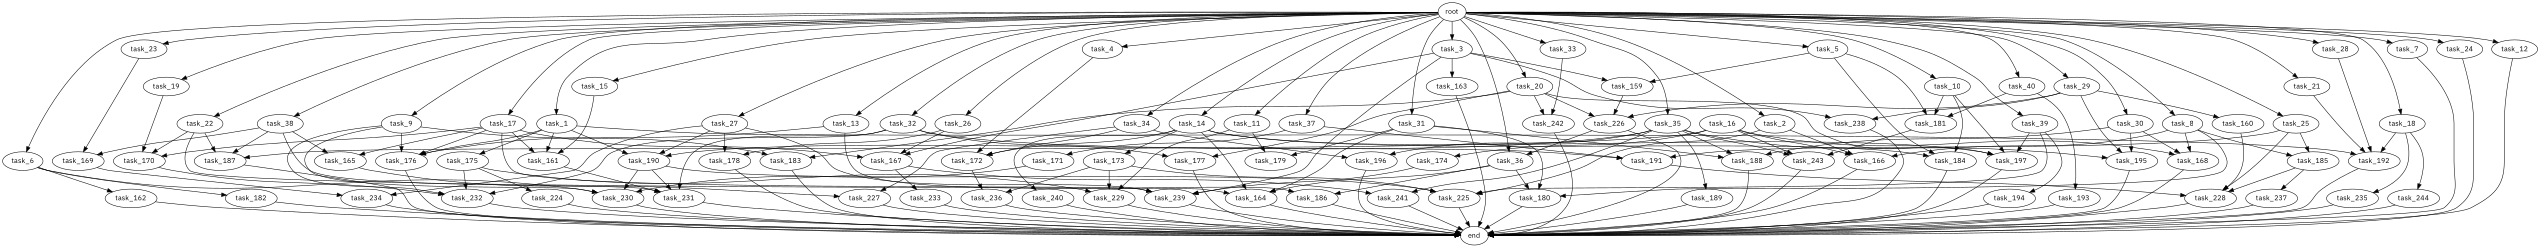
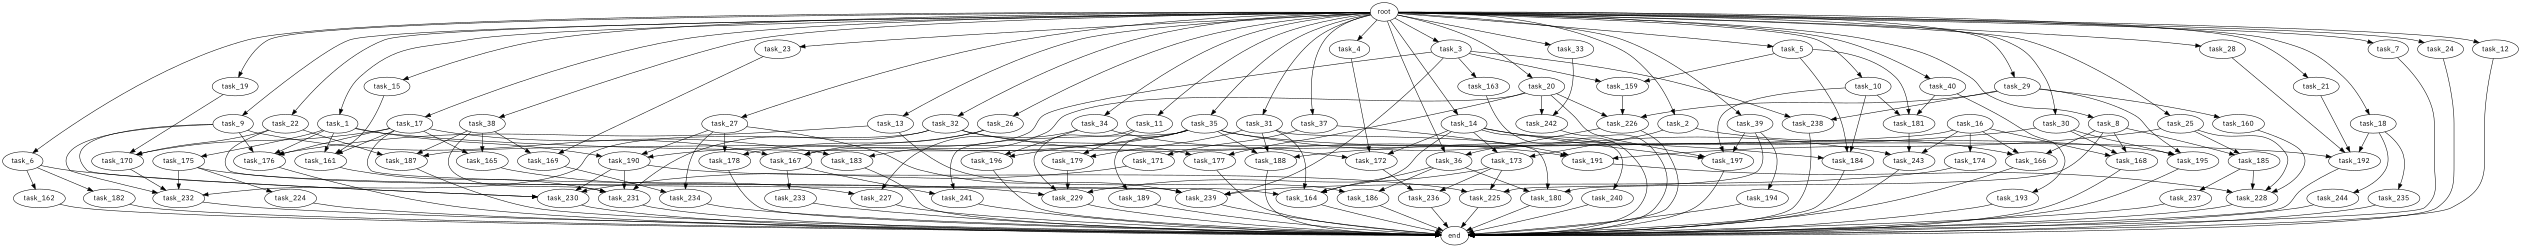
edge "task_2" -> "task_225": now "task_2" -> "task_173"
edge "task_179" -> "task_229": added
